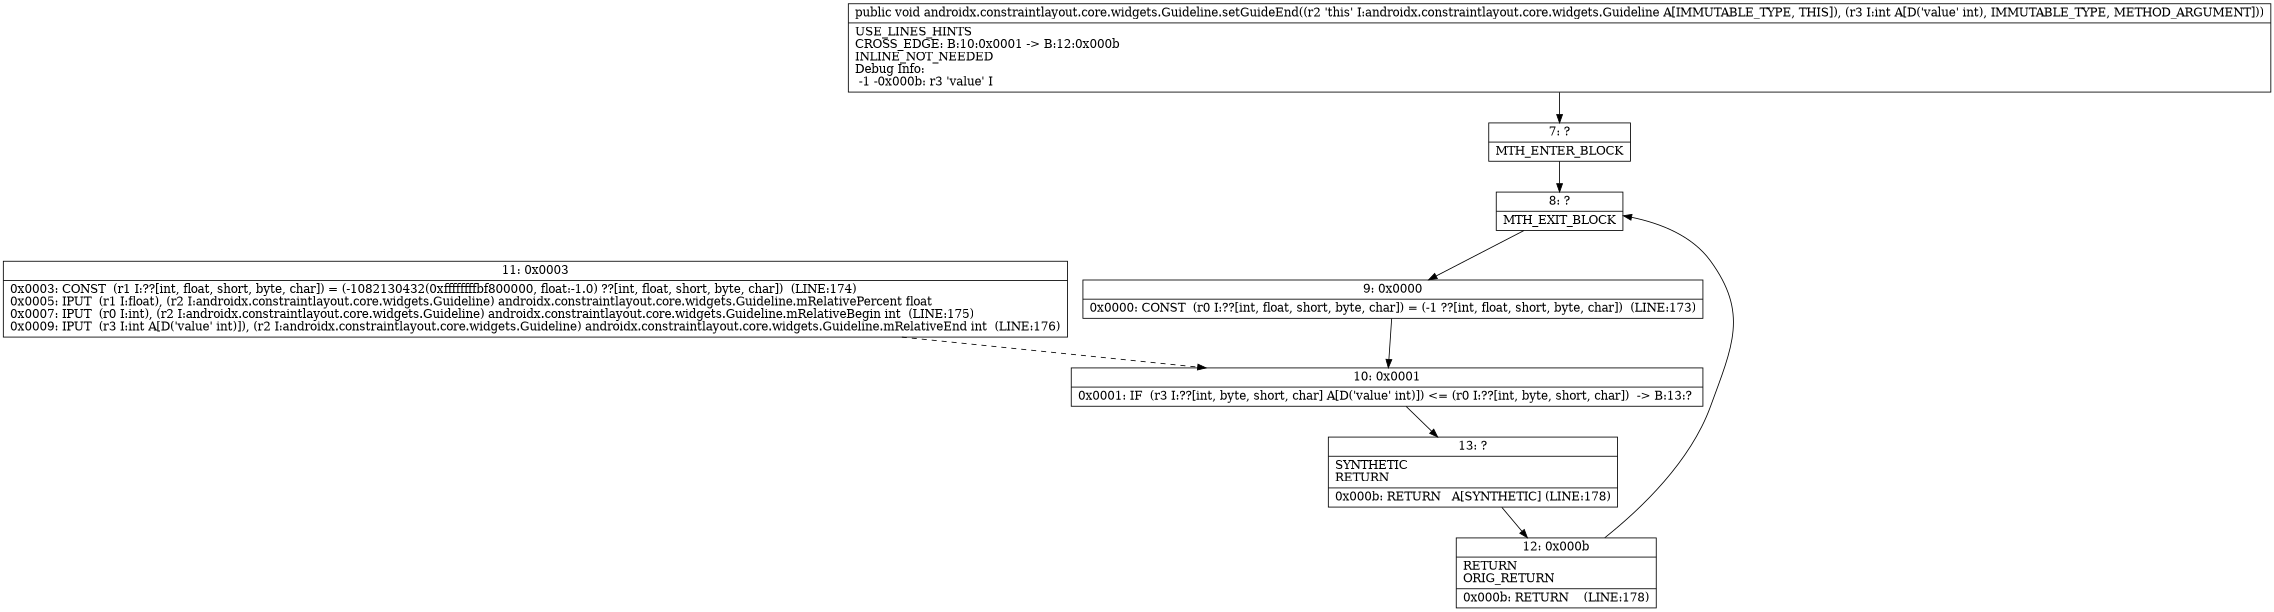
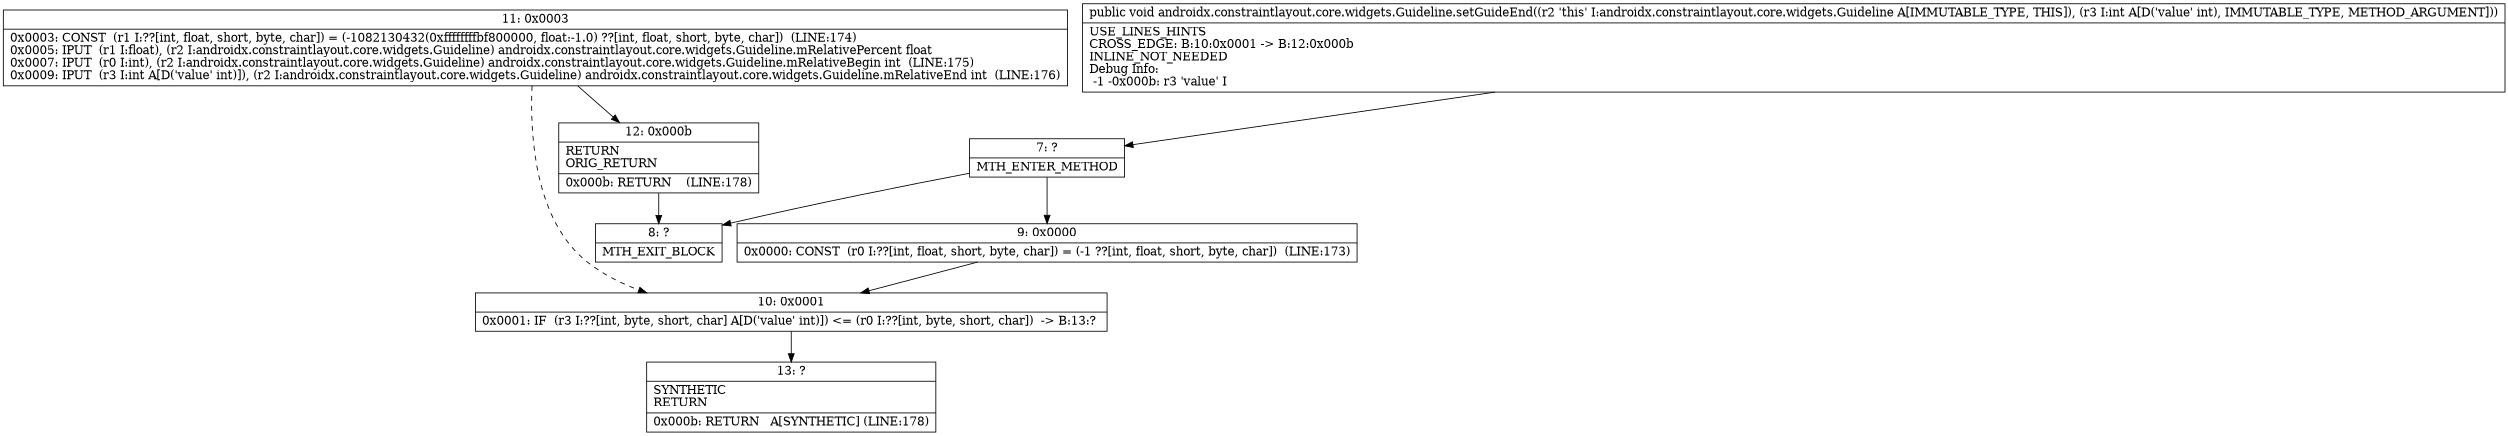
node "7: ?": text "MTH_ENTER_BLOCK" -> "MTH_ENTER_METHOD"
edge "8: ?" -> "9: 0x0000": now "7: ?" -> "9: 0x0000"
edge "13: ?" -> "12: 0x000b": now "11: 0x0003" -> "12: 0x000b"
